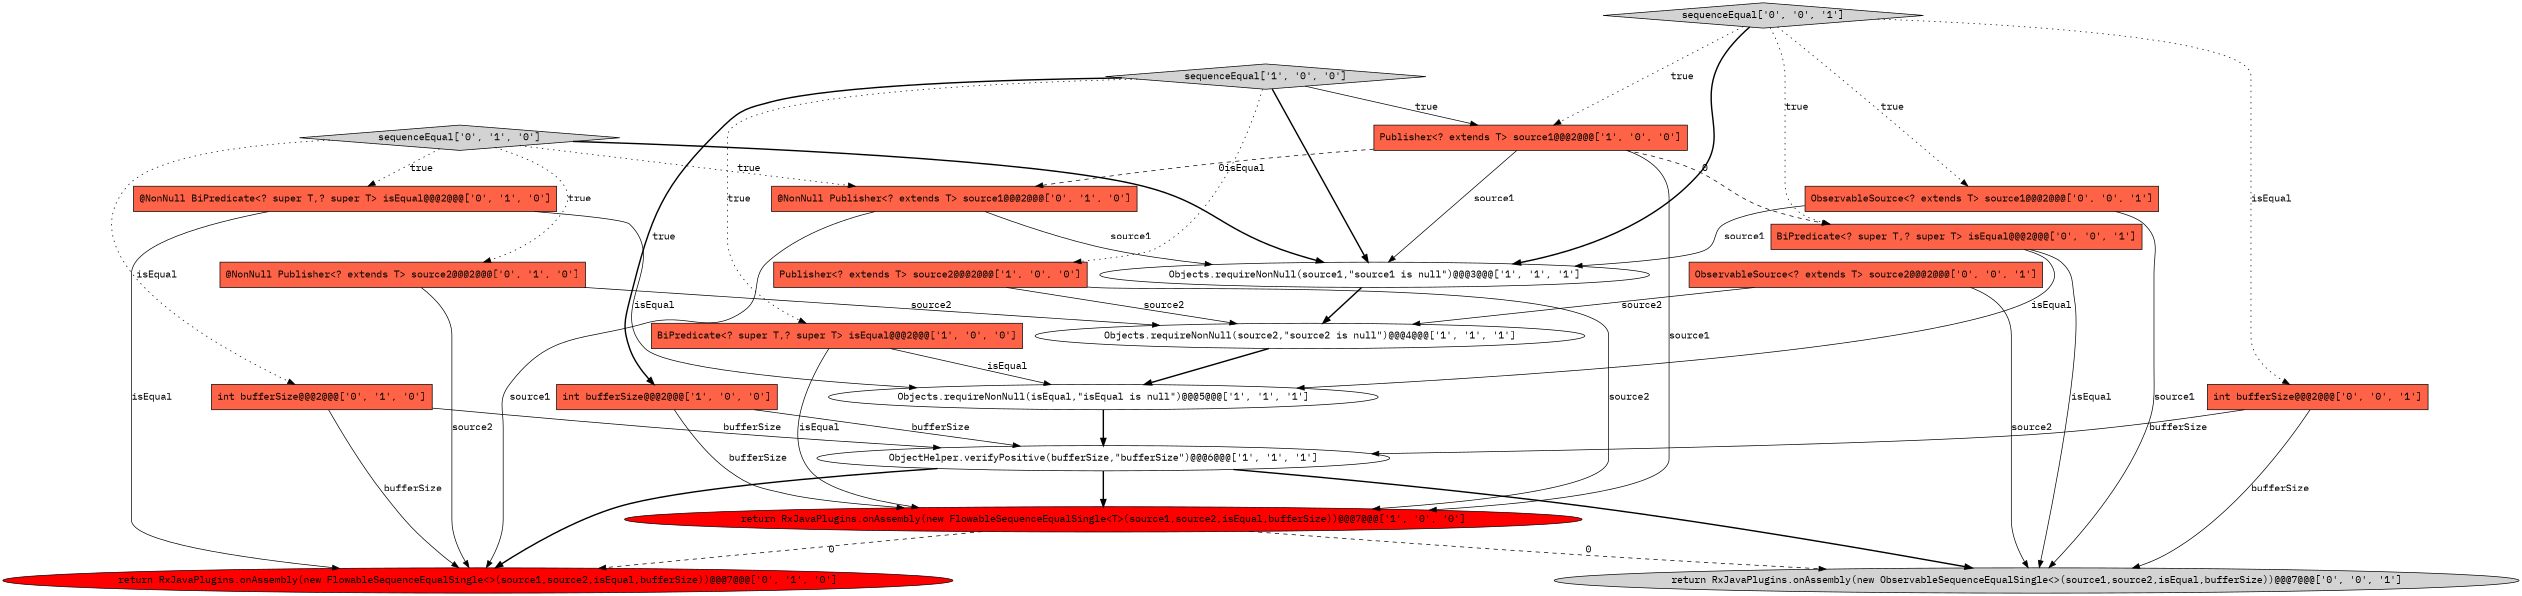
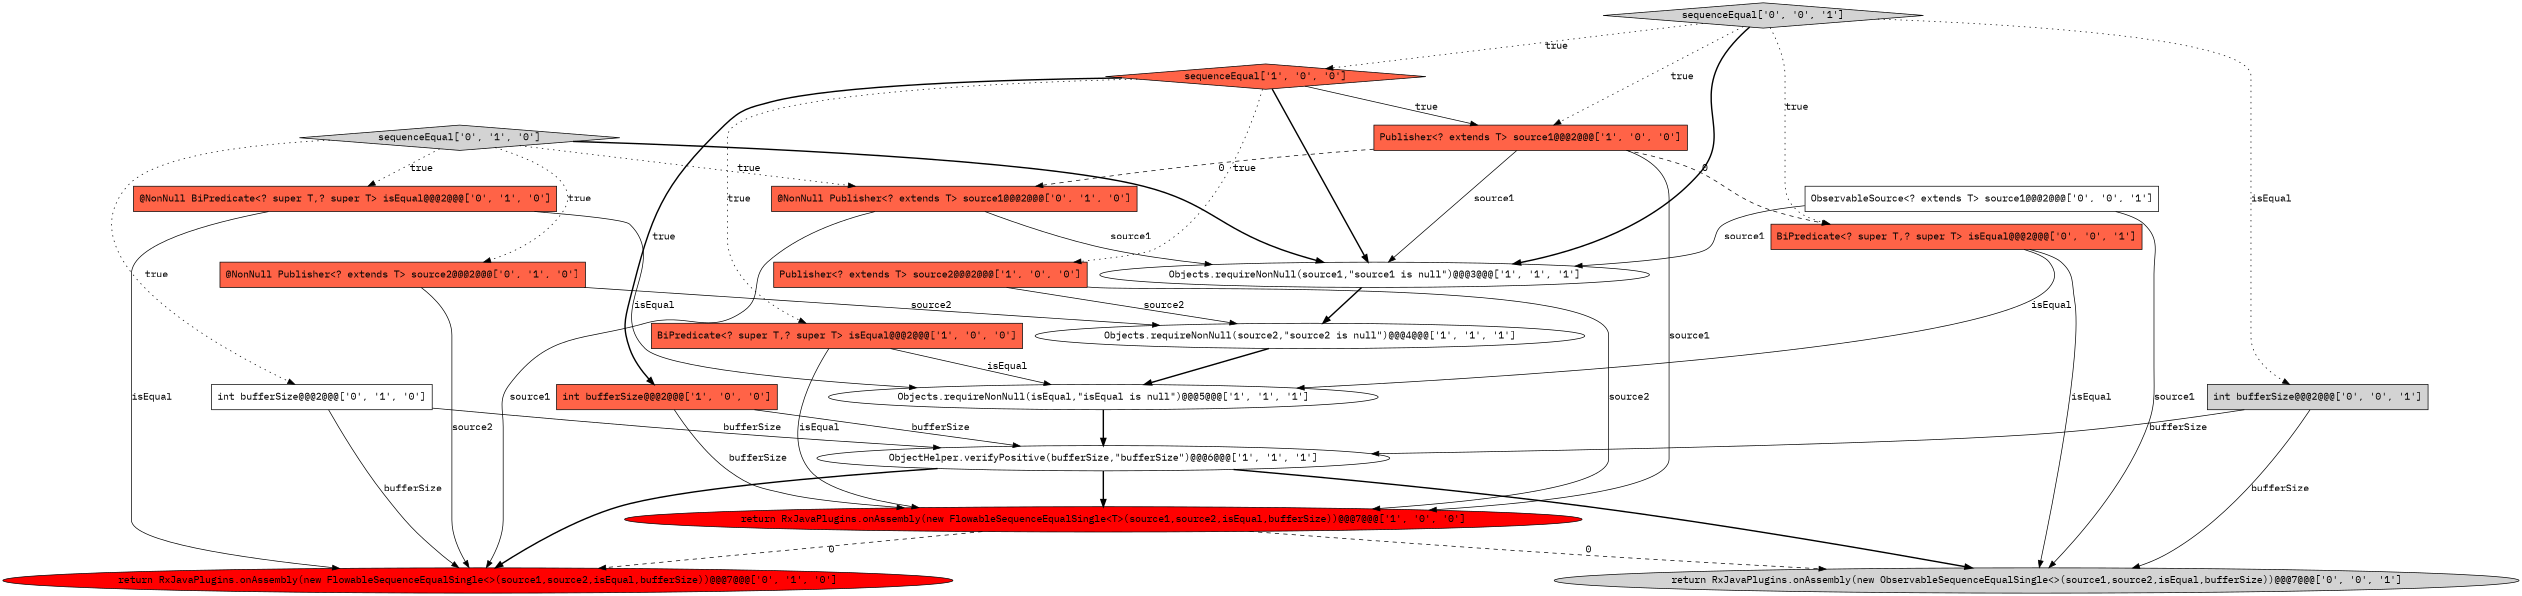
node "sequenceEqual['1', '0', '0']": fillcolor lightgray -> tomato
edge "sequenceEqual['0', '0', '1']" -> "ObservableSource<? extends T> source1@@@2@@@['0', '0', '1']": now "sequenceEqual['0', '0', '1']" -> "sequenceEqual['1', '0', '0']"
edge "sequenceEqual['1', '0', '0']" -> "Publisher<? extends T> source2@@@2@@@['1', '0', '0']": label "isEqual" -> "true"
node "ObservableSource<? extends T> source1@@@2@@@['0', '0', '1']": fillcolor tomato -> white
edge "sequenceEqual['0', '1', '0']" -> "int bufferSize@@@2@@@['0', '1', '0']": label "isEqual" -> "true"
node "ObservableSource<? extends T> source2@@@2@@@['0', '0', '1']": removed
node "int bufferSize@@@2@@@['0', '1', '0']": fillcolor tomato -> white
node "int bufferSize@@@2@@@['0', '0', '1']": fillcolor tomato -> lightgray
